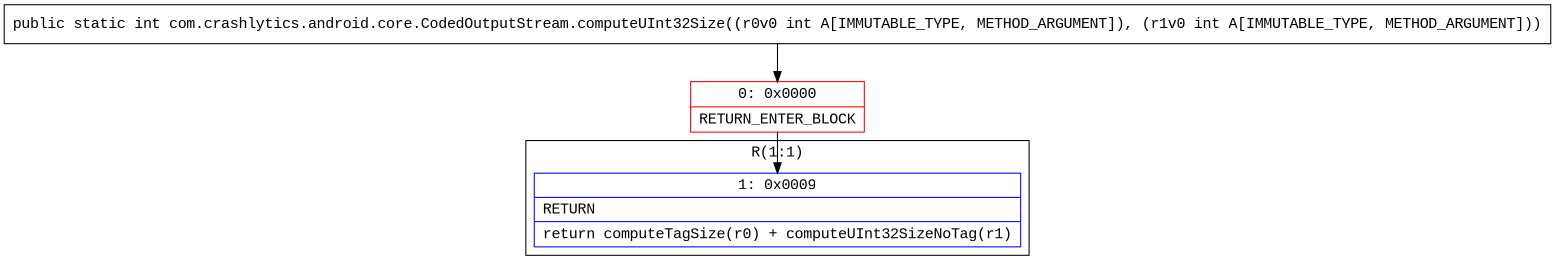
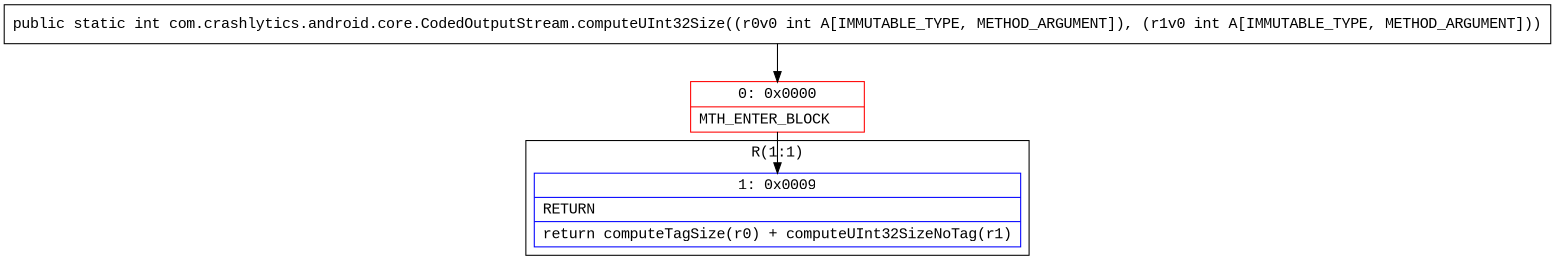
node "0: 0x0000": text "RETURN_ENTER_BLOCK" -> "MTH_ENTER_BLOCK"
